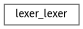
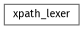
node "lexer_lexer": label "lexer_lexer" -> "xpath_lexer"
